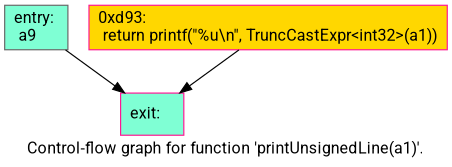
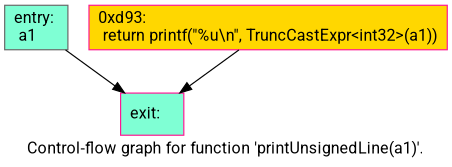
node "entry:": text "a9" -> "a1"
